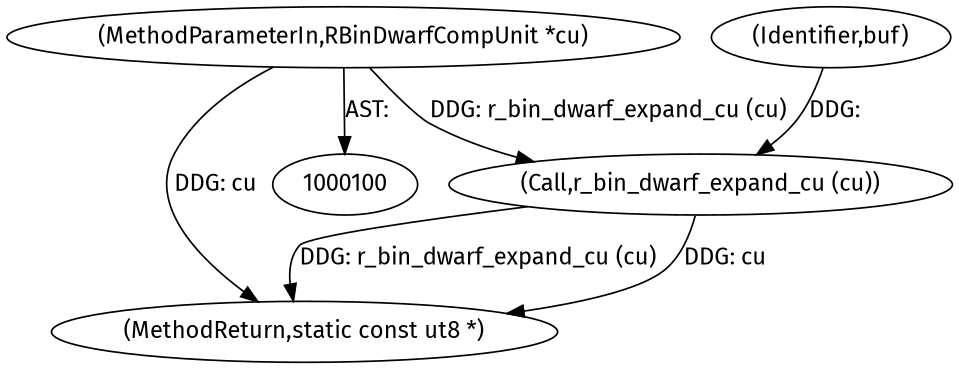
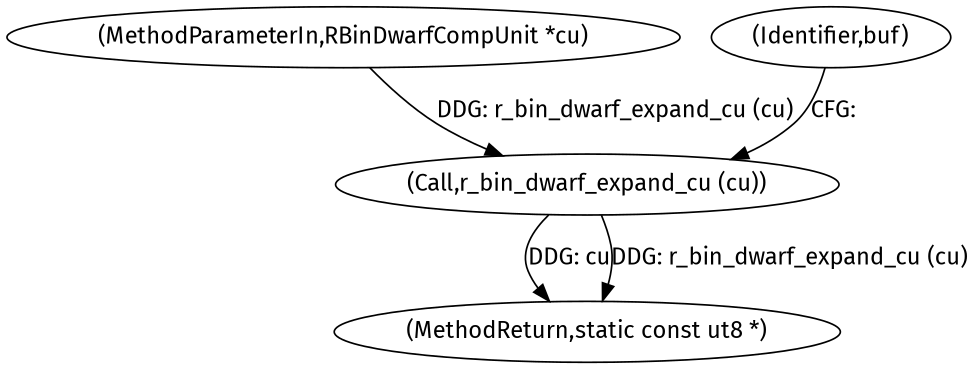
edge "(Identifier,buf)" -> "(Call,r_bin_dwarf_expand_cu (cu))": label "DDG: " -> "CFG: "
edge "(MethodParameterIn,RBinDwarfCompUnit *cu)" -> "(MethodReturn,static const ut8 *)": removed, label "DDG: cu"
node "1000100": removed
